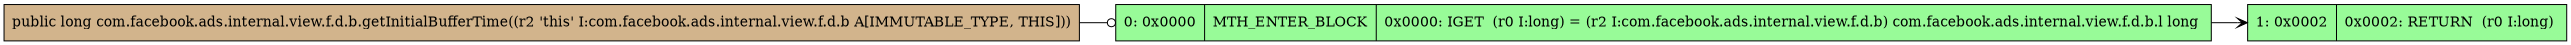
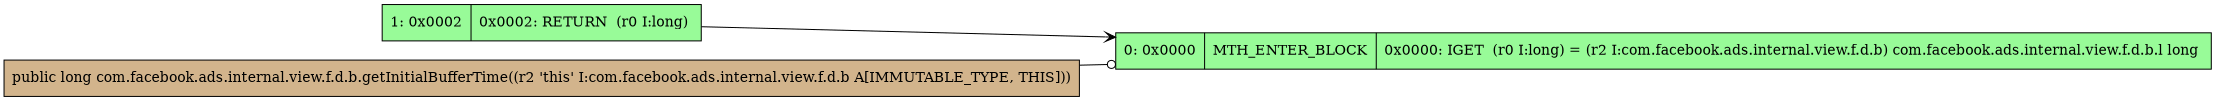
edge "0: 0x0000" -> "1: 0x0002": reversed
